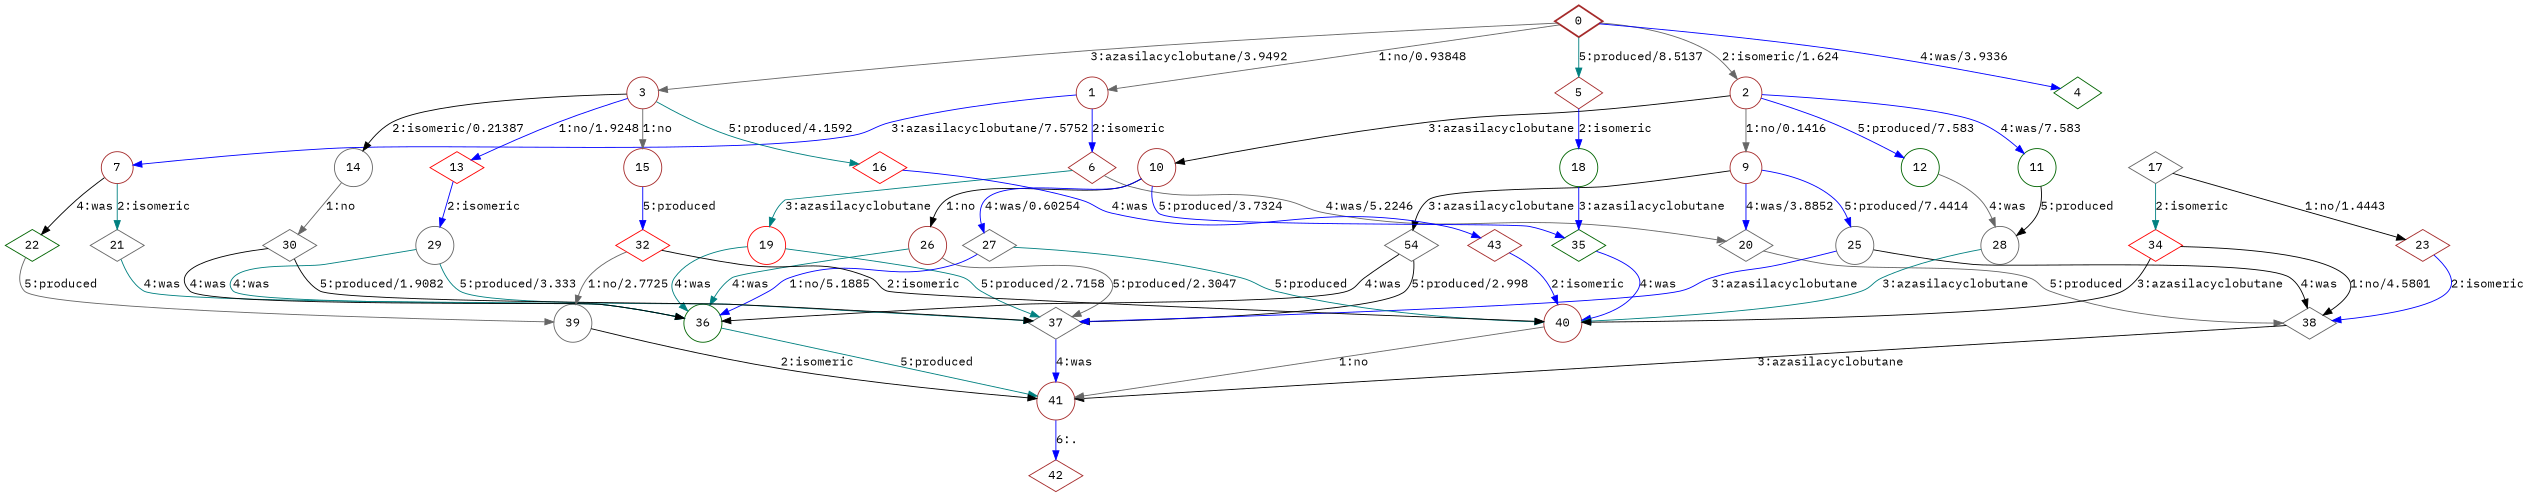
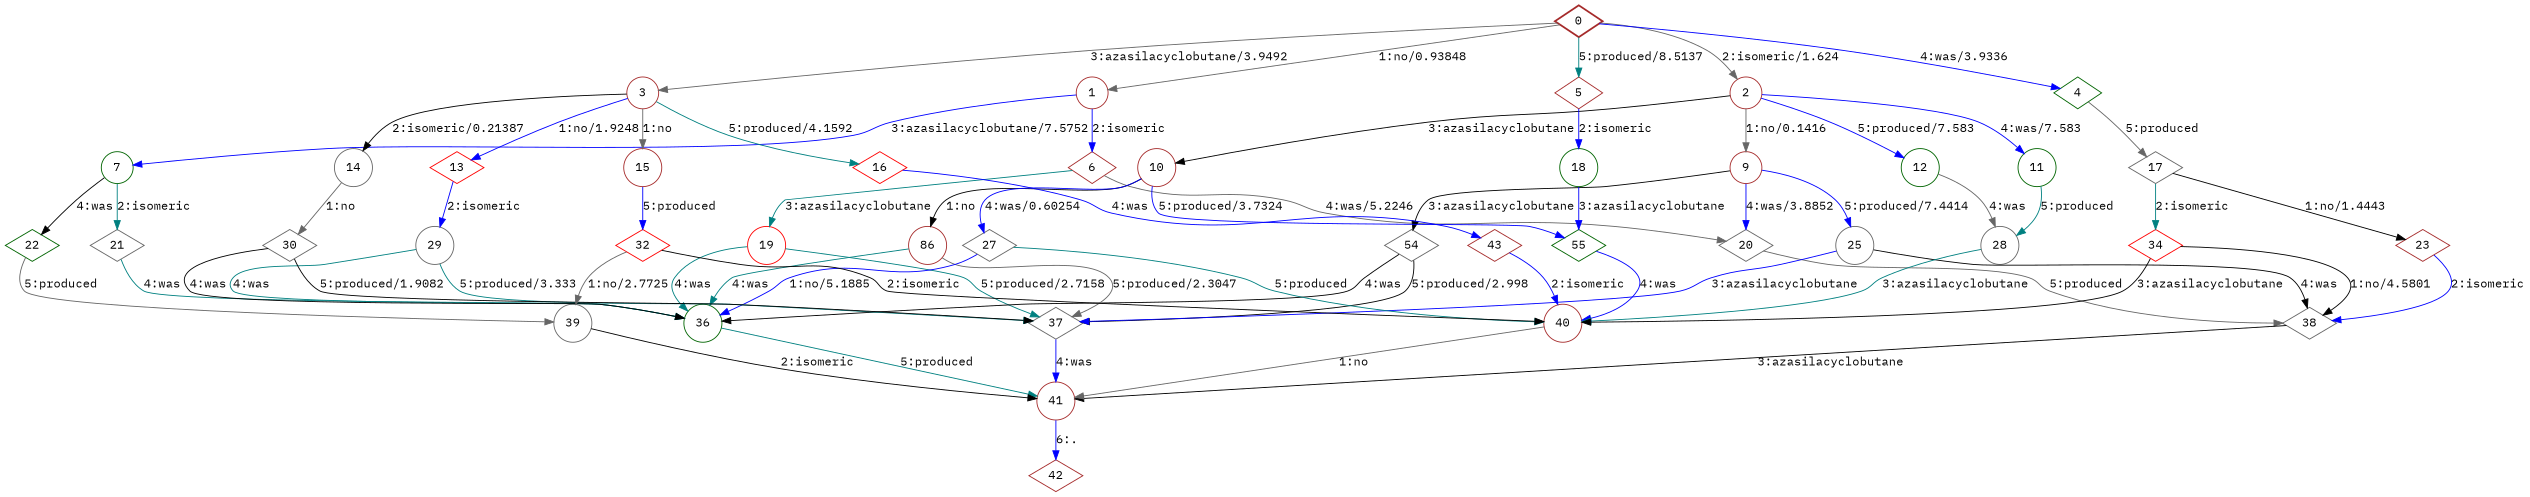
edge "4" -> "17": added, label "5:produced"
node "7": color brown -> darkgreen
edge "11" -> "28": color black -> teal
node "26": label "26" -> "86"
node "35": label "35" -> "55"
